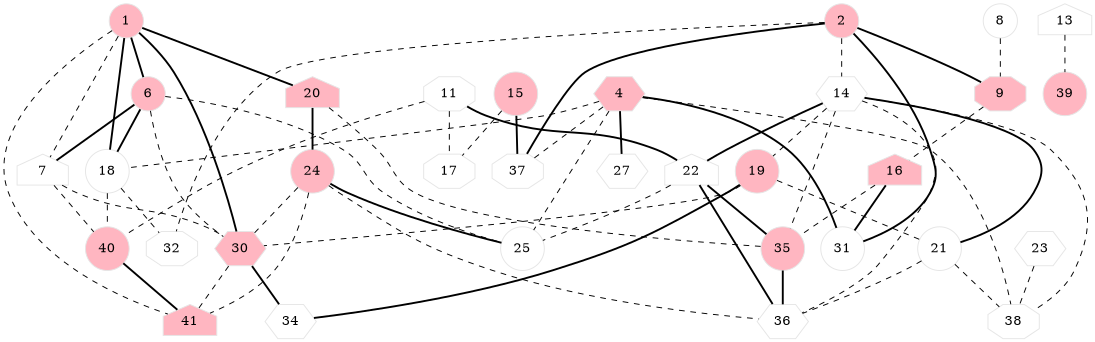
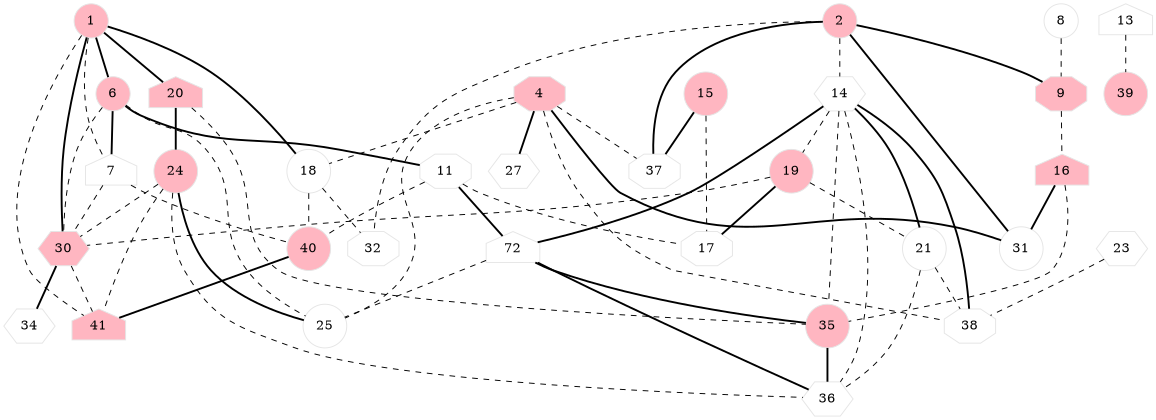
node "4": shape hexagon -> octagon
edge "6" -- "18": now "6" -- "11"
edge "14" -- "38": style dashed -> bold
node "22": label "22" -> "72"
edge "19" -- "34": now "19" -- "17"
